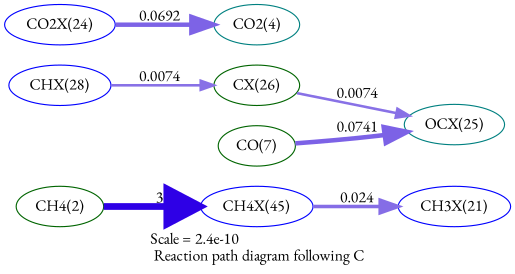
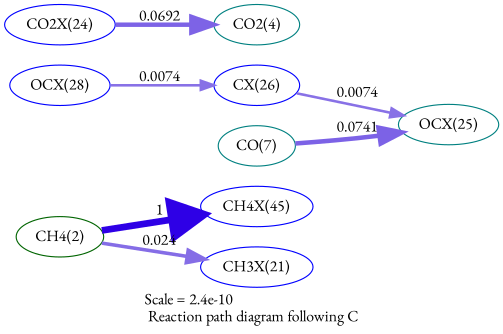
node "CHX(28)": label "CHX(28)" -> "OCX(28)"
node "CX(26)": color darkgreen -> blue
node "CO(7)": color darkgreen -> teal
edge "CH4(2)" -> "CH4X(45)": label " 3" -> " 1"
edge "CH4X(45)" -> "CH3X(21)": now "CH4(2)" -> "CH3X(21)"
